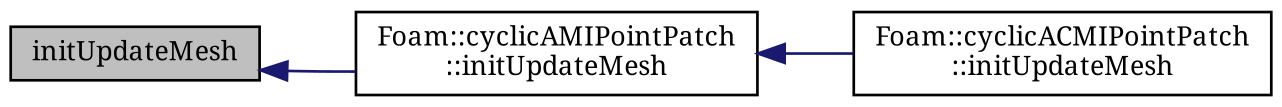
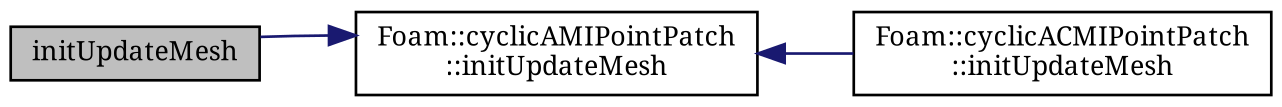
edge "Foam::cyclicAMIPointPatch ::initUpdateMesh" -> "initUpdateMesh": reversed
